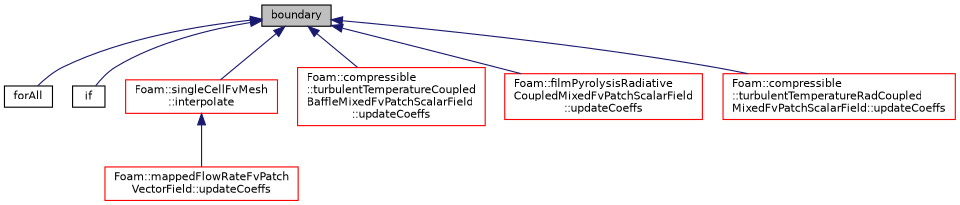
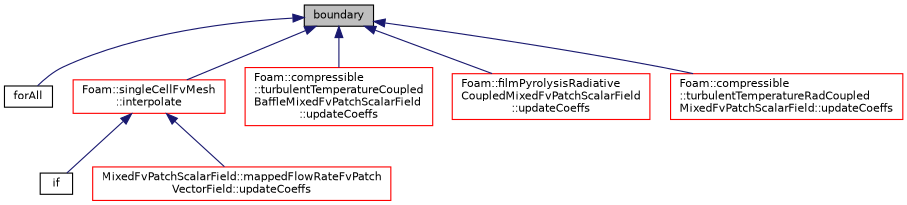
edge "if" -> "boundary": now "if" -> "Foam::singleCellFvMesh ::interpolate"
node "Foam::mappedFlowRateFvPatch VectorField::updateCoeffs": label "Foam::mappedFlowRateFvPatch VectorField::updateCoeffs" -> "MixedFvPatchScalarField::mappedFlowRateFvPatch VectorField::updateCoeffs"
